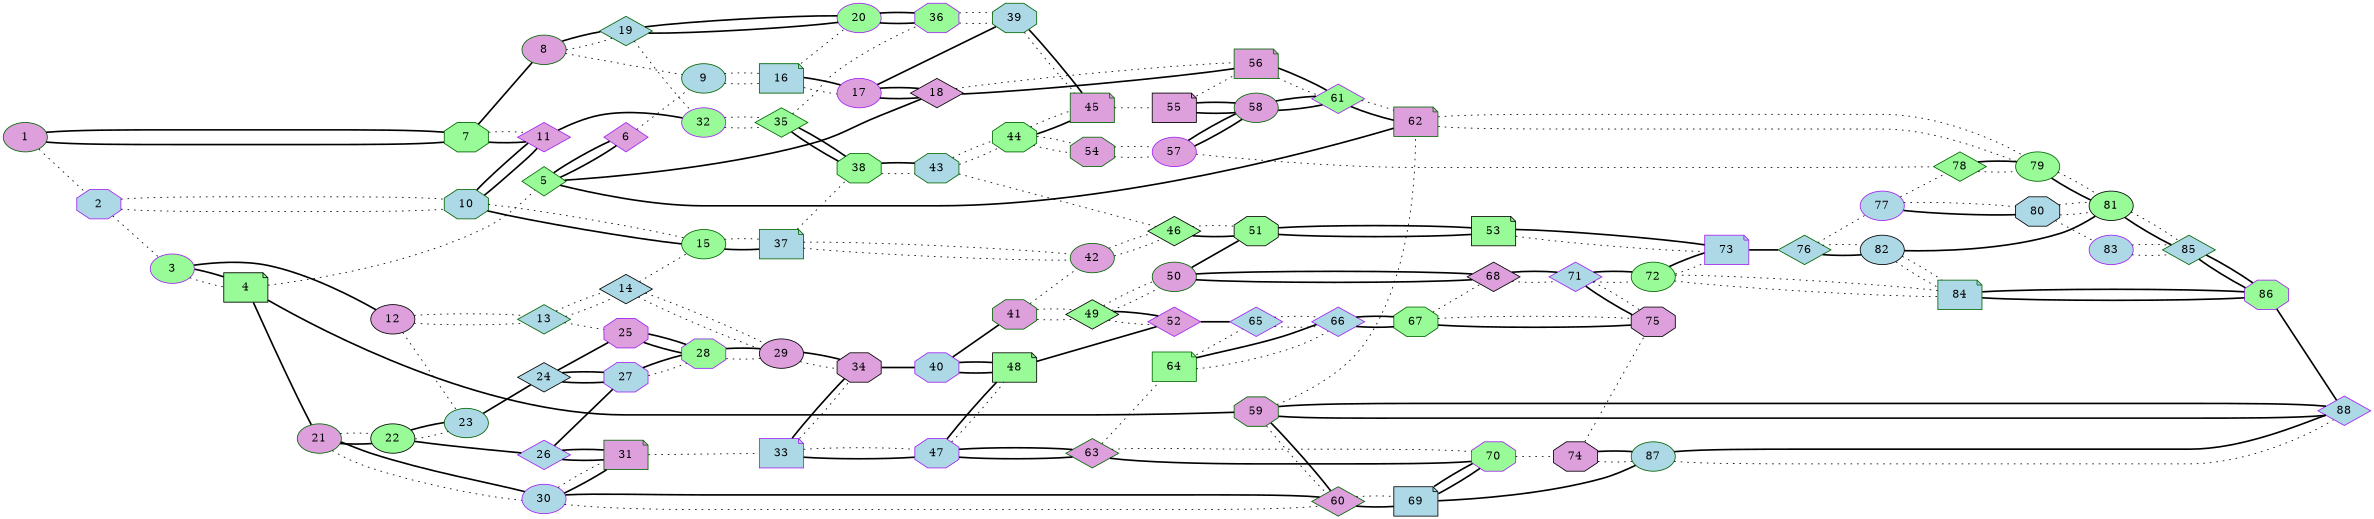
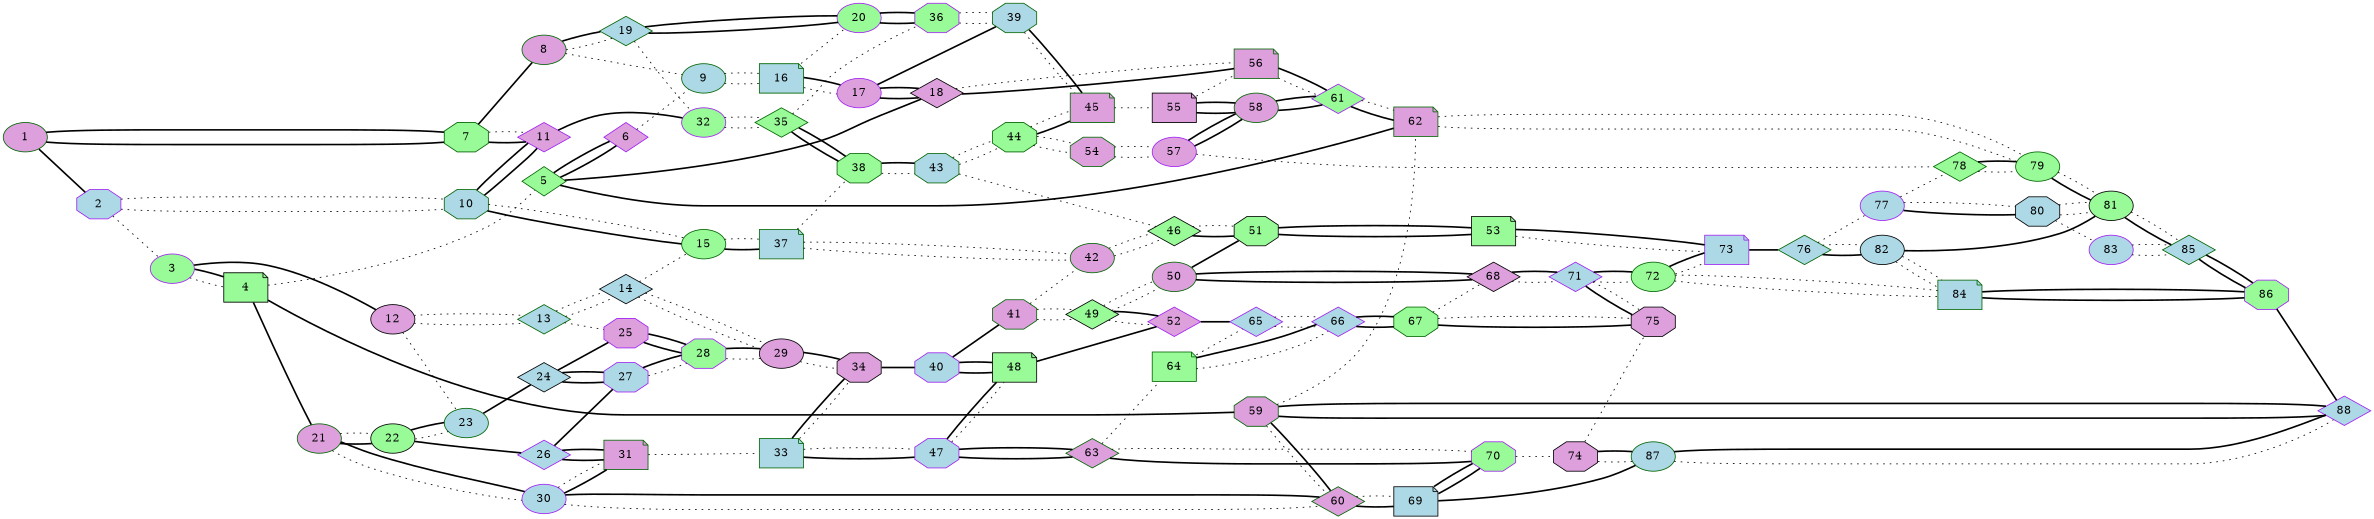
edge "1" -- "2": style dotted -> bold
node "33": color purple -> darkgreen
